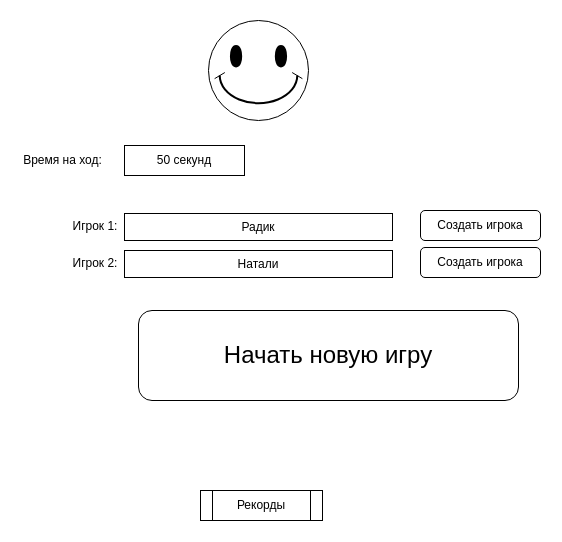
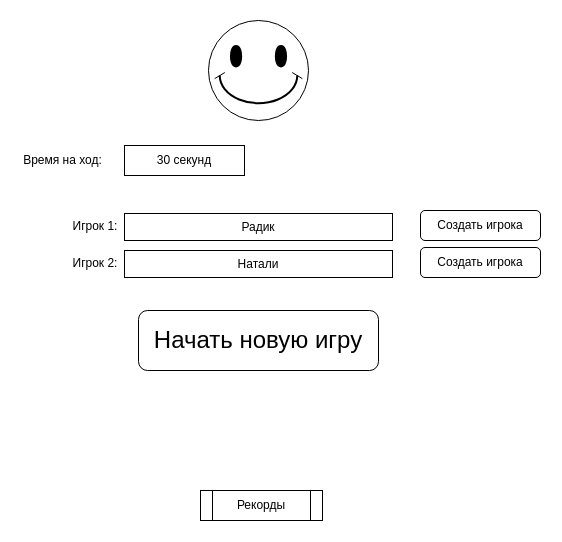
node "50 секунд": label "50 секунд" -> "30 секунд"
node "Начать новую игру": size 380x90 -> 240x60
